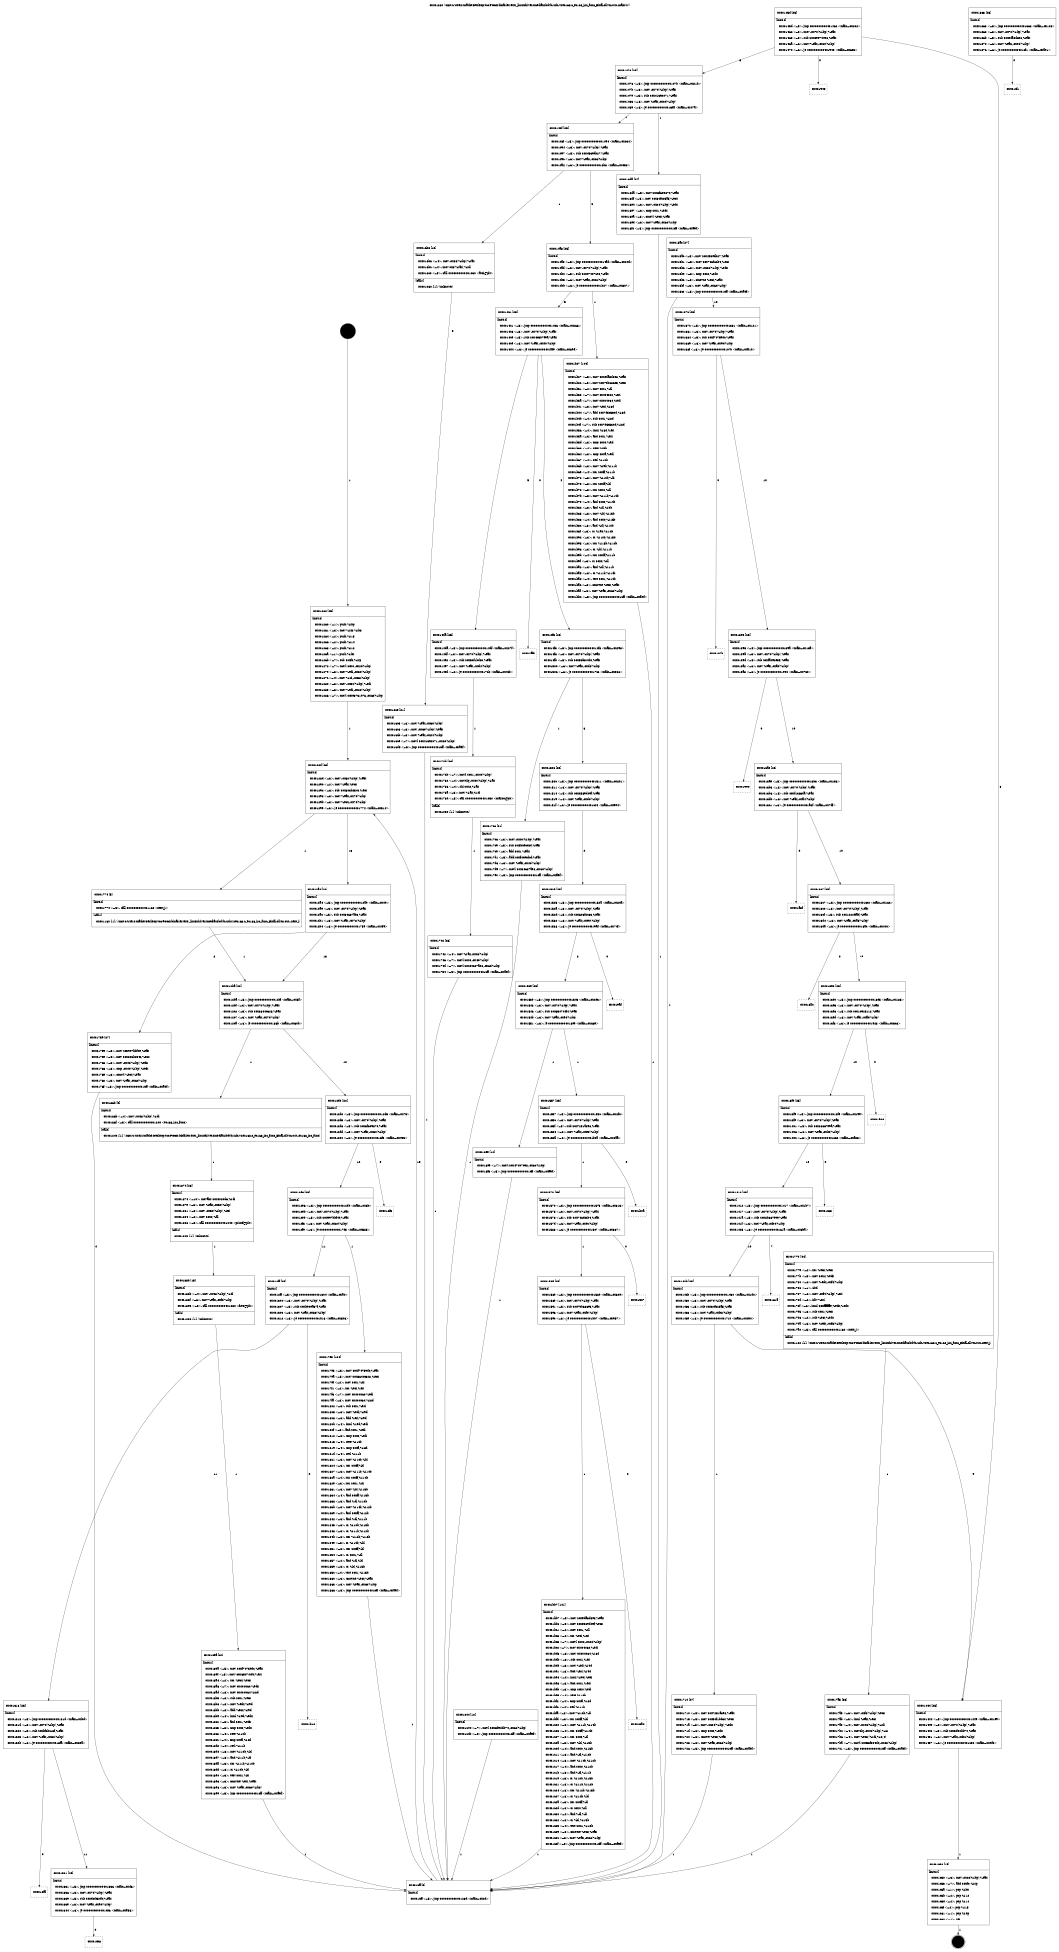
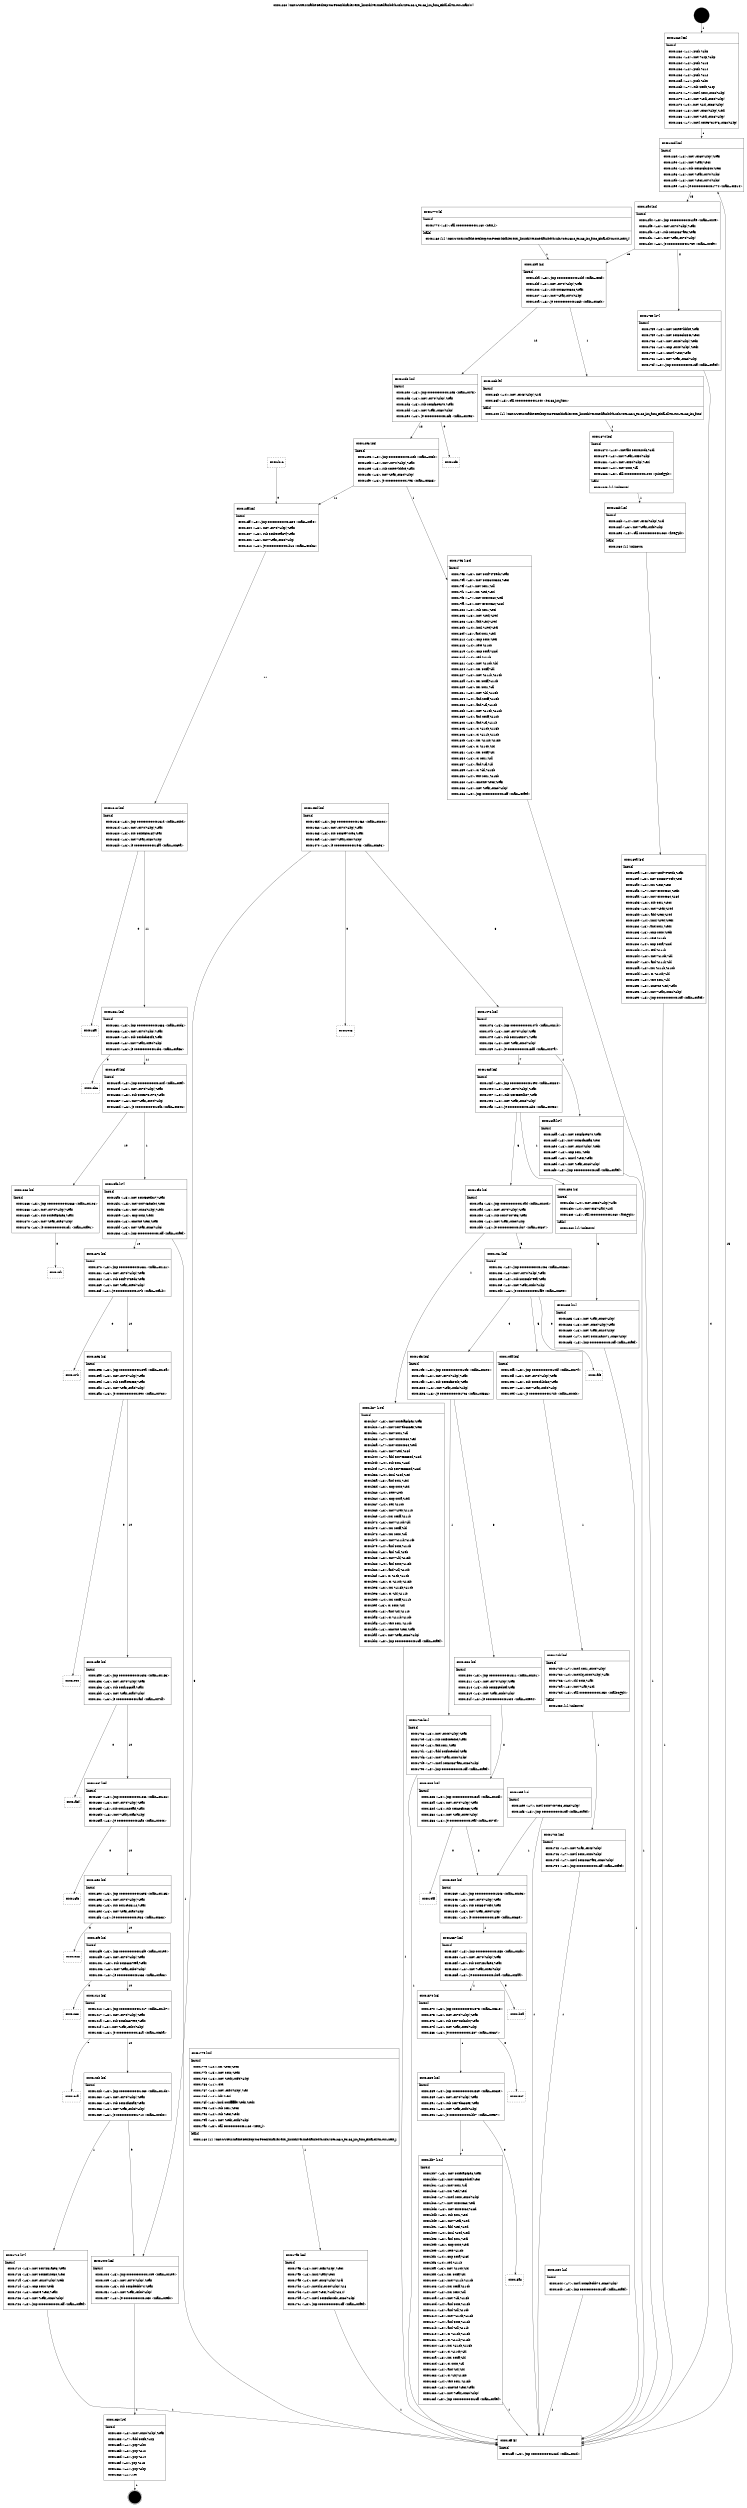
edge "0x40128d [23]" -> "0x401774 [5]": removed, label "1"
edge "0x40153e [25]" -> "0x4018ee [12]": reversed
node "0x40134a [25]": added
edge "0x4012ff [25]" -> "0x401b16": reversed
